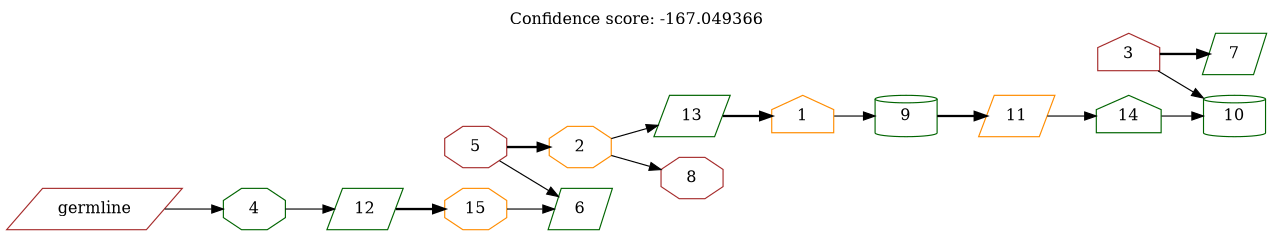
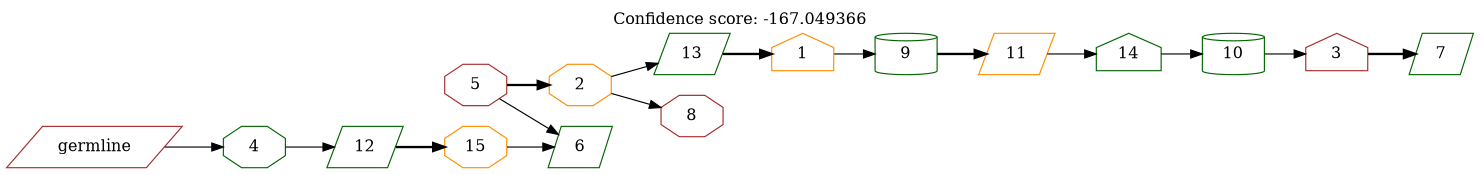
edge "3" -> "10": reversed
